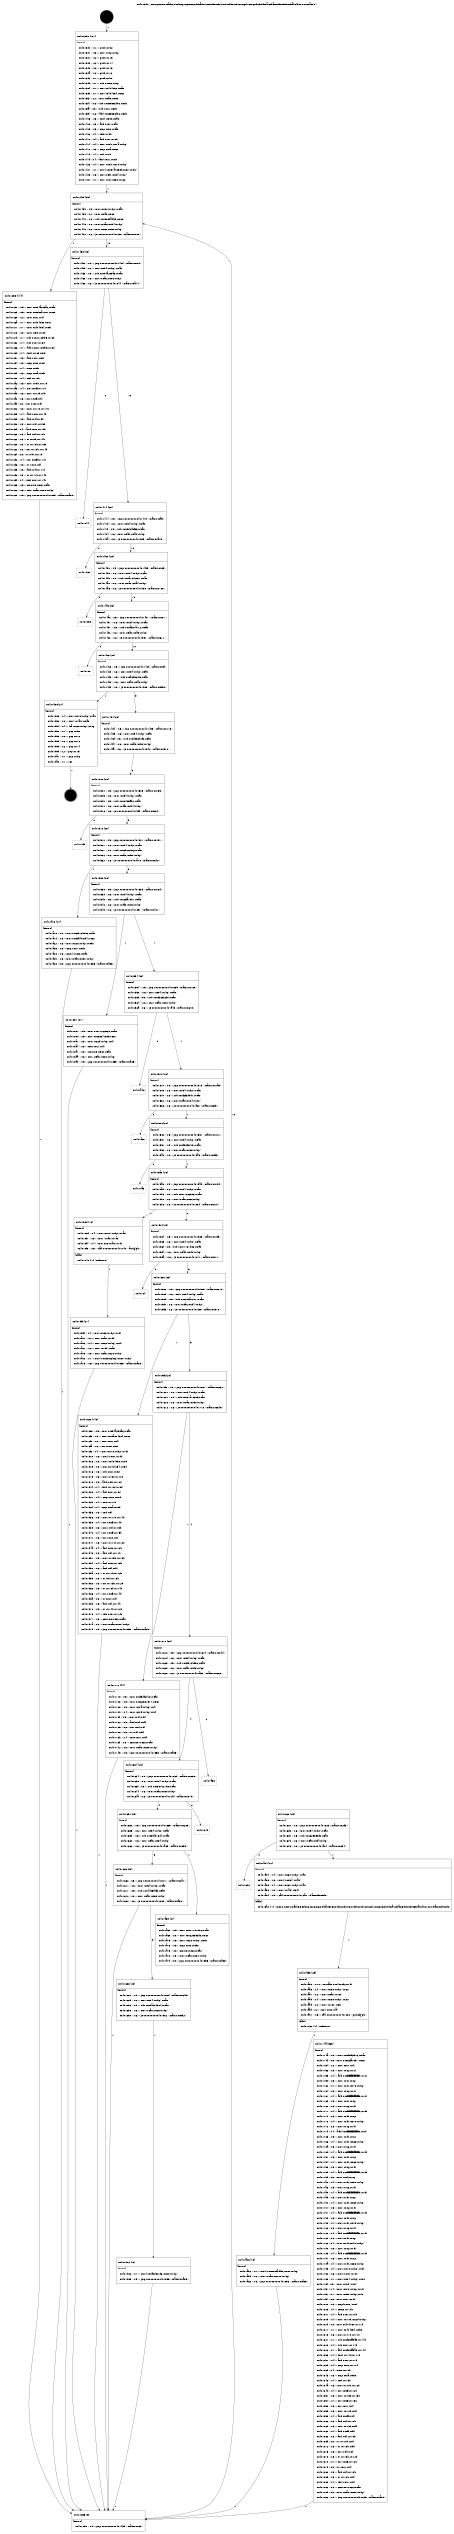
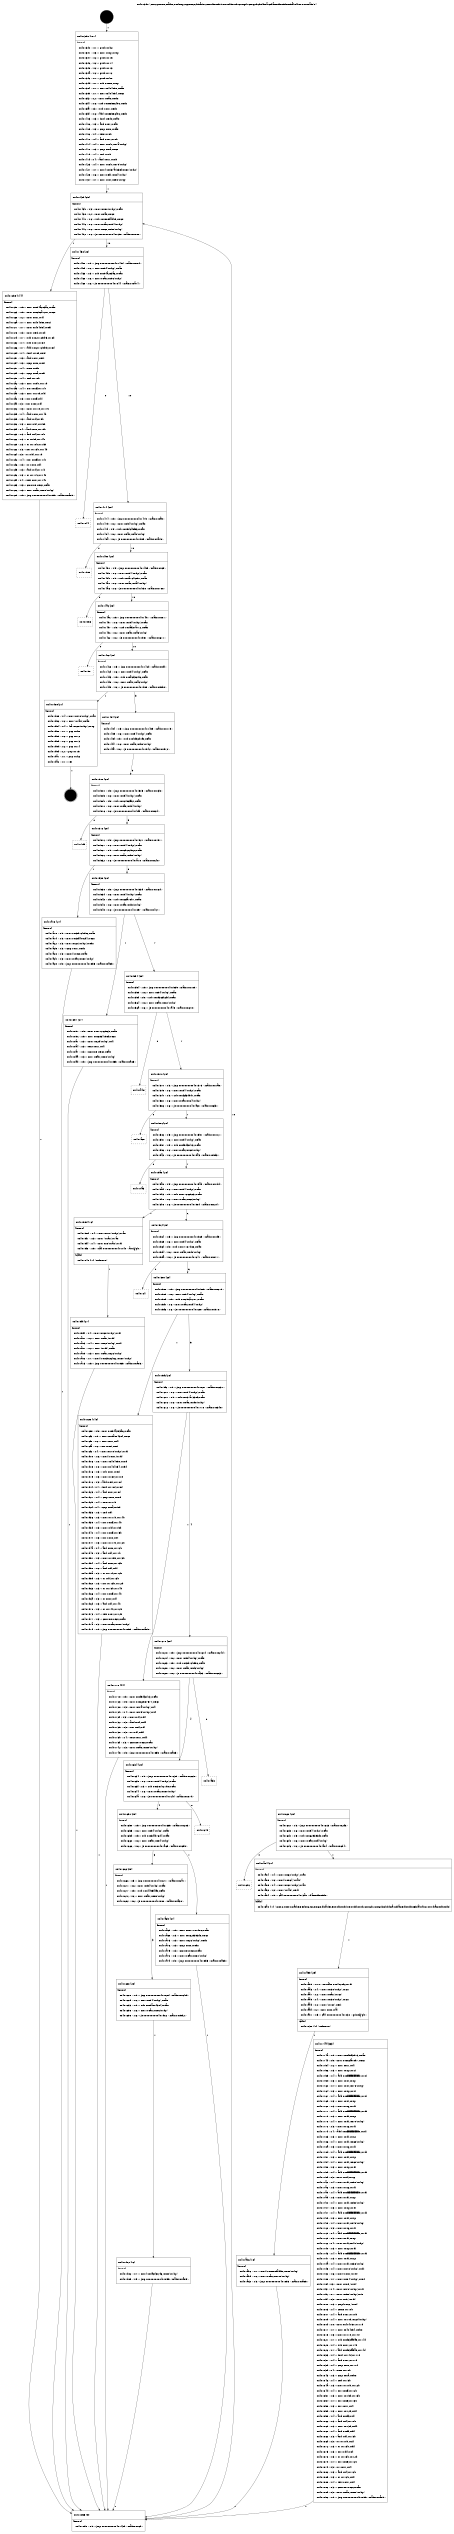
edge "0x40166c [28]" -> "0x401e55 [5]": now "0x401a69 [27]" -> "0x401e55 [5]"
